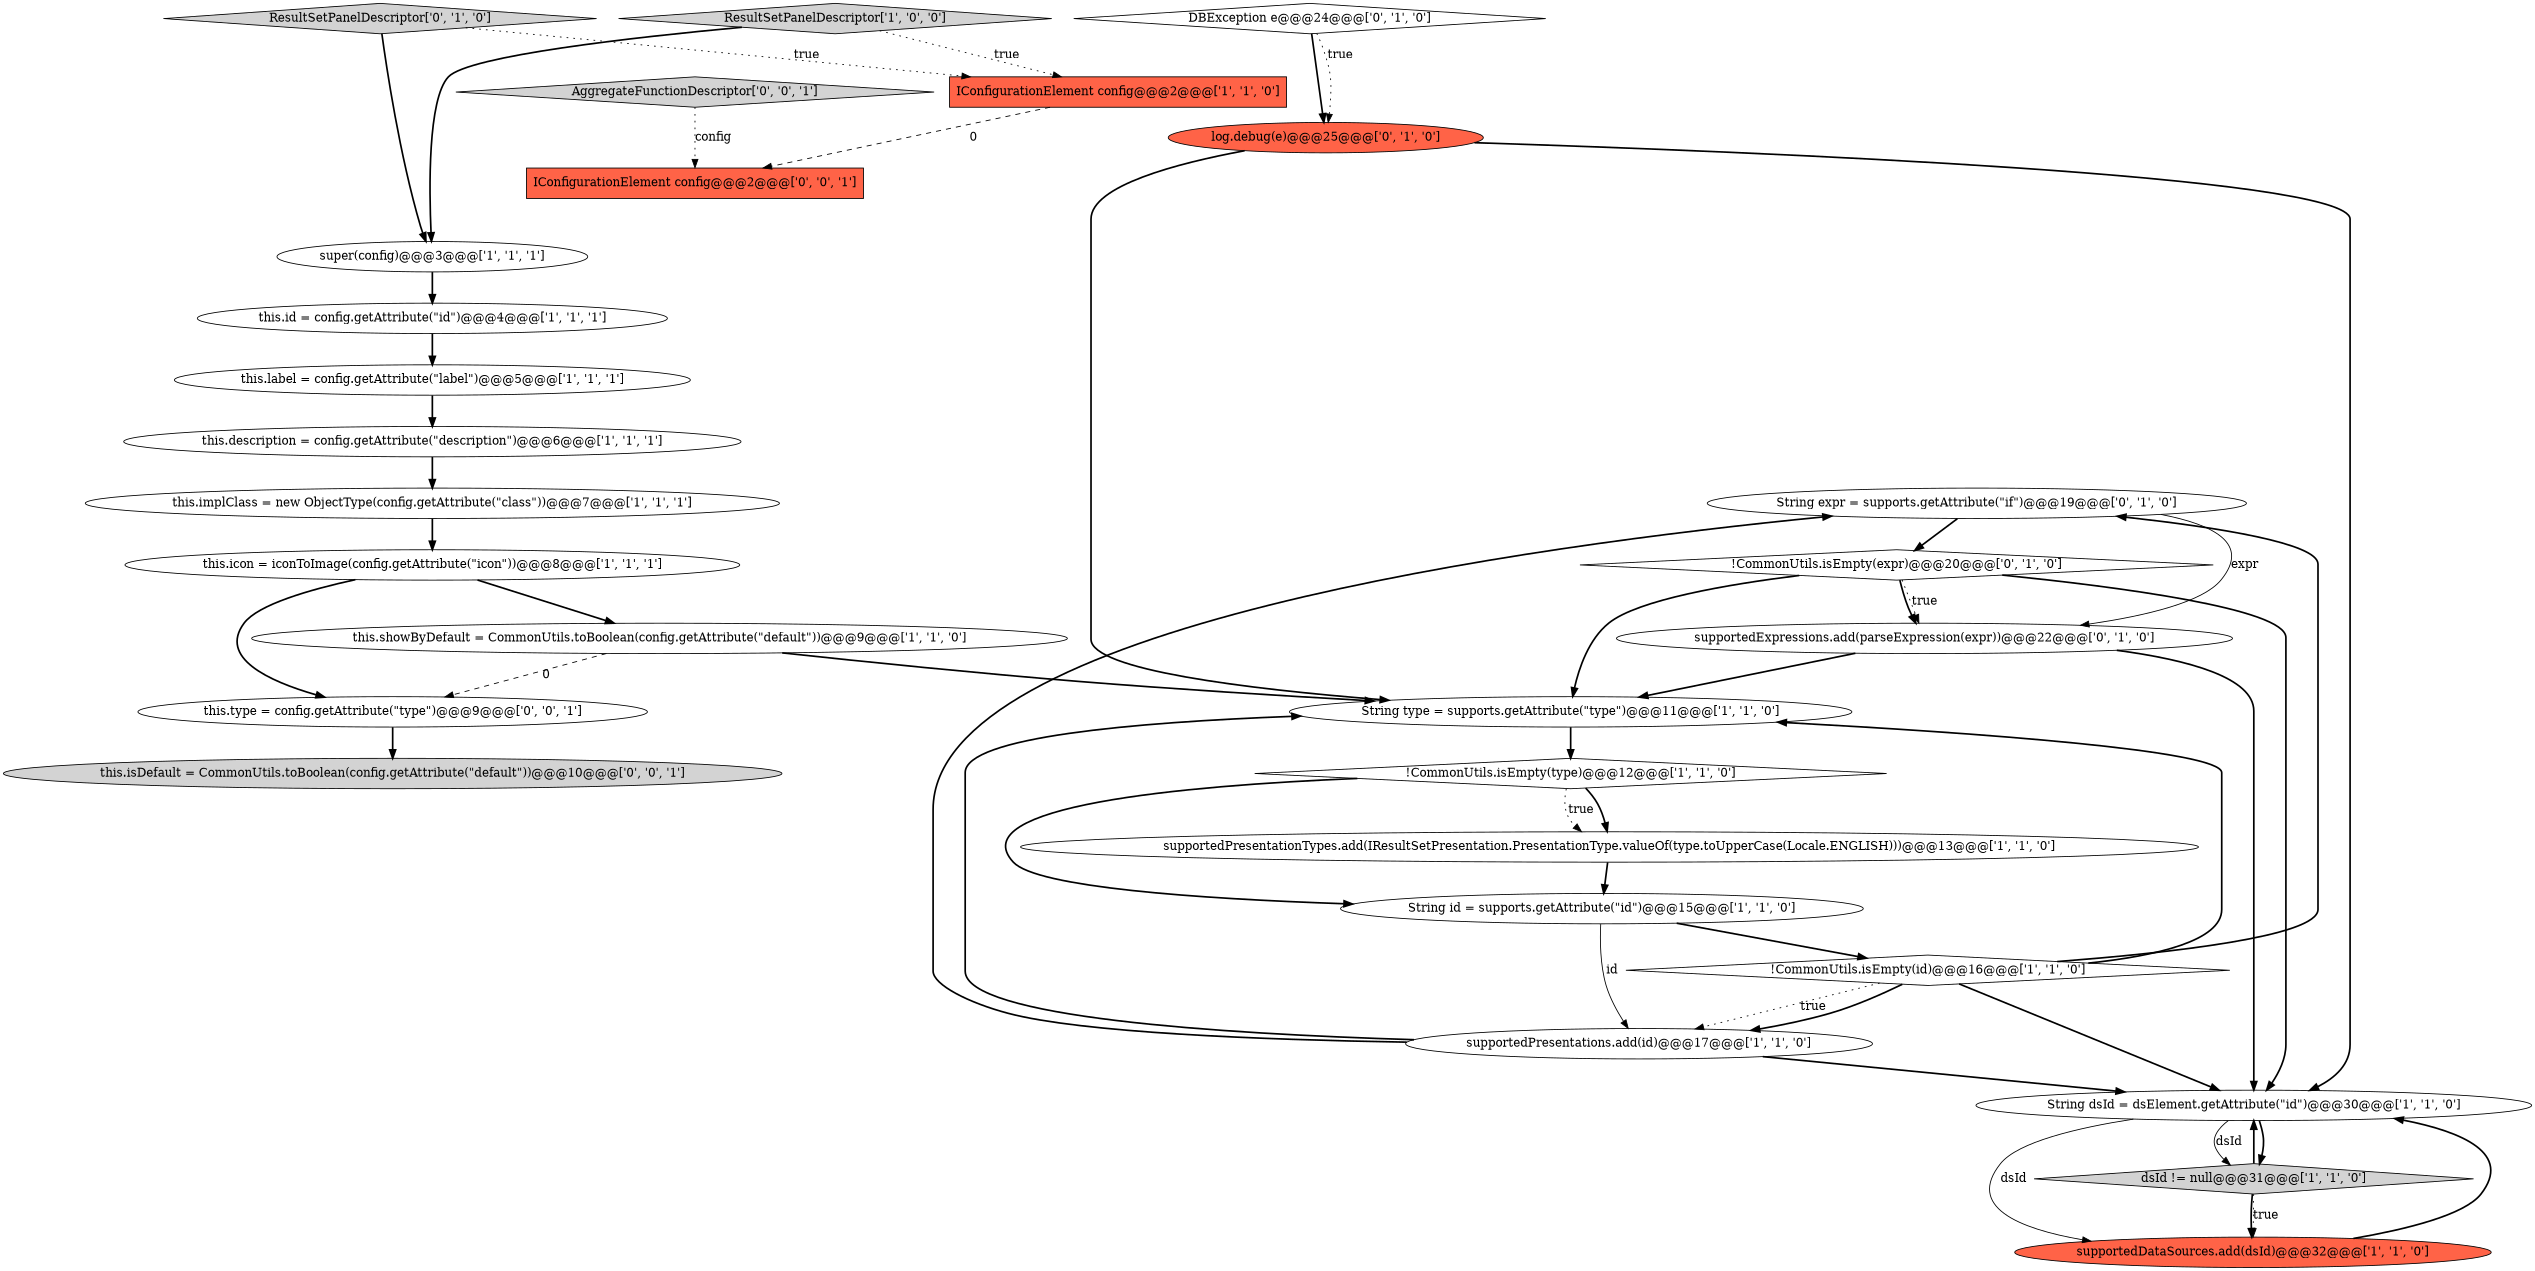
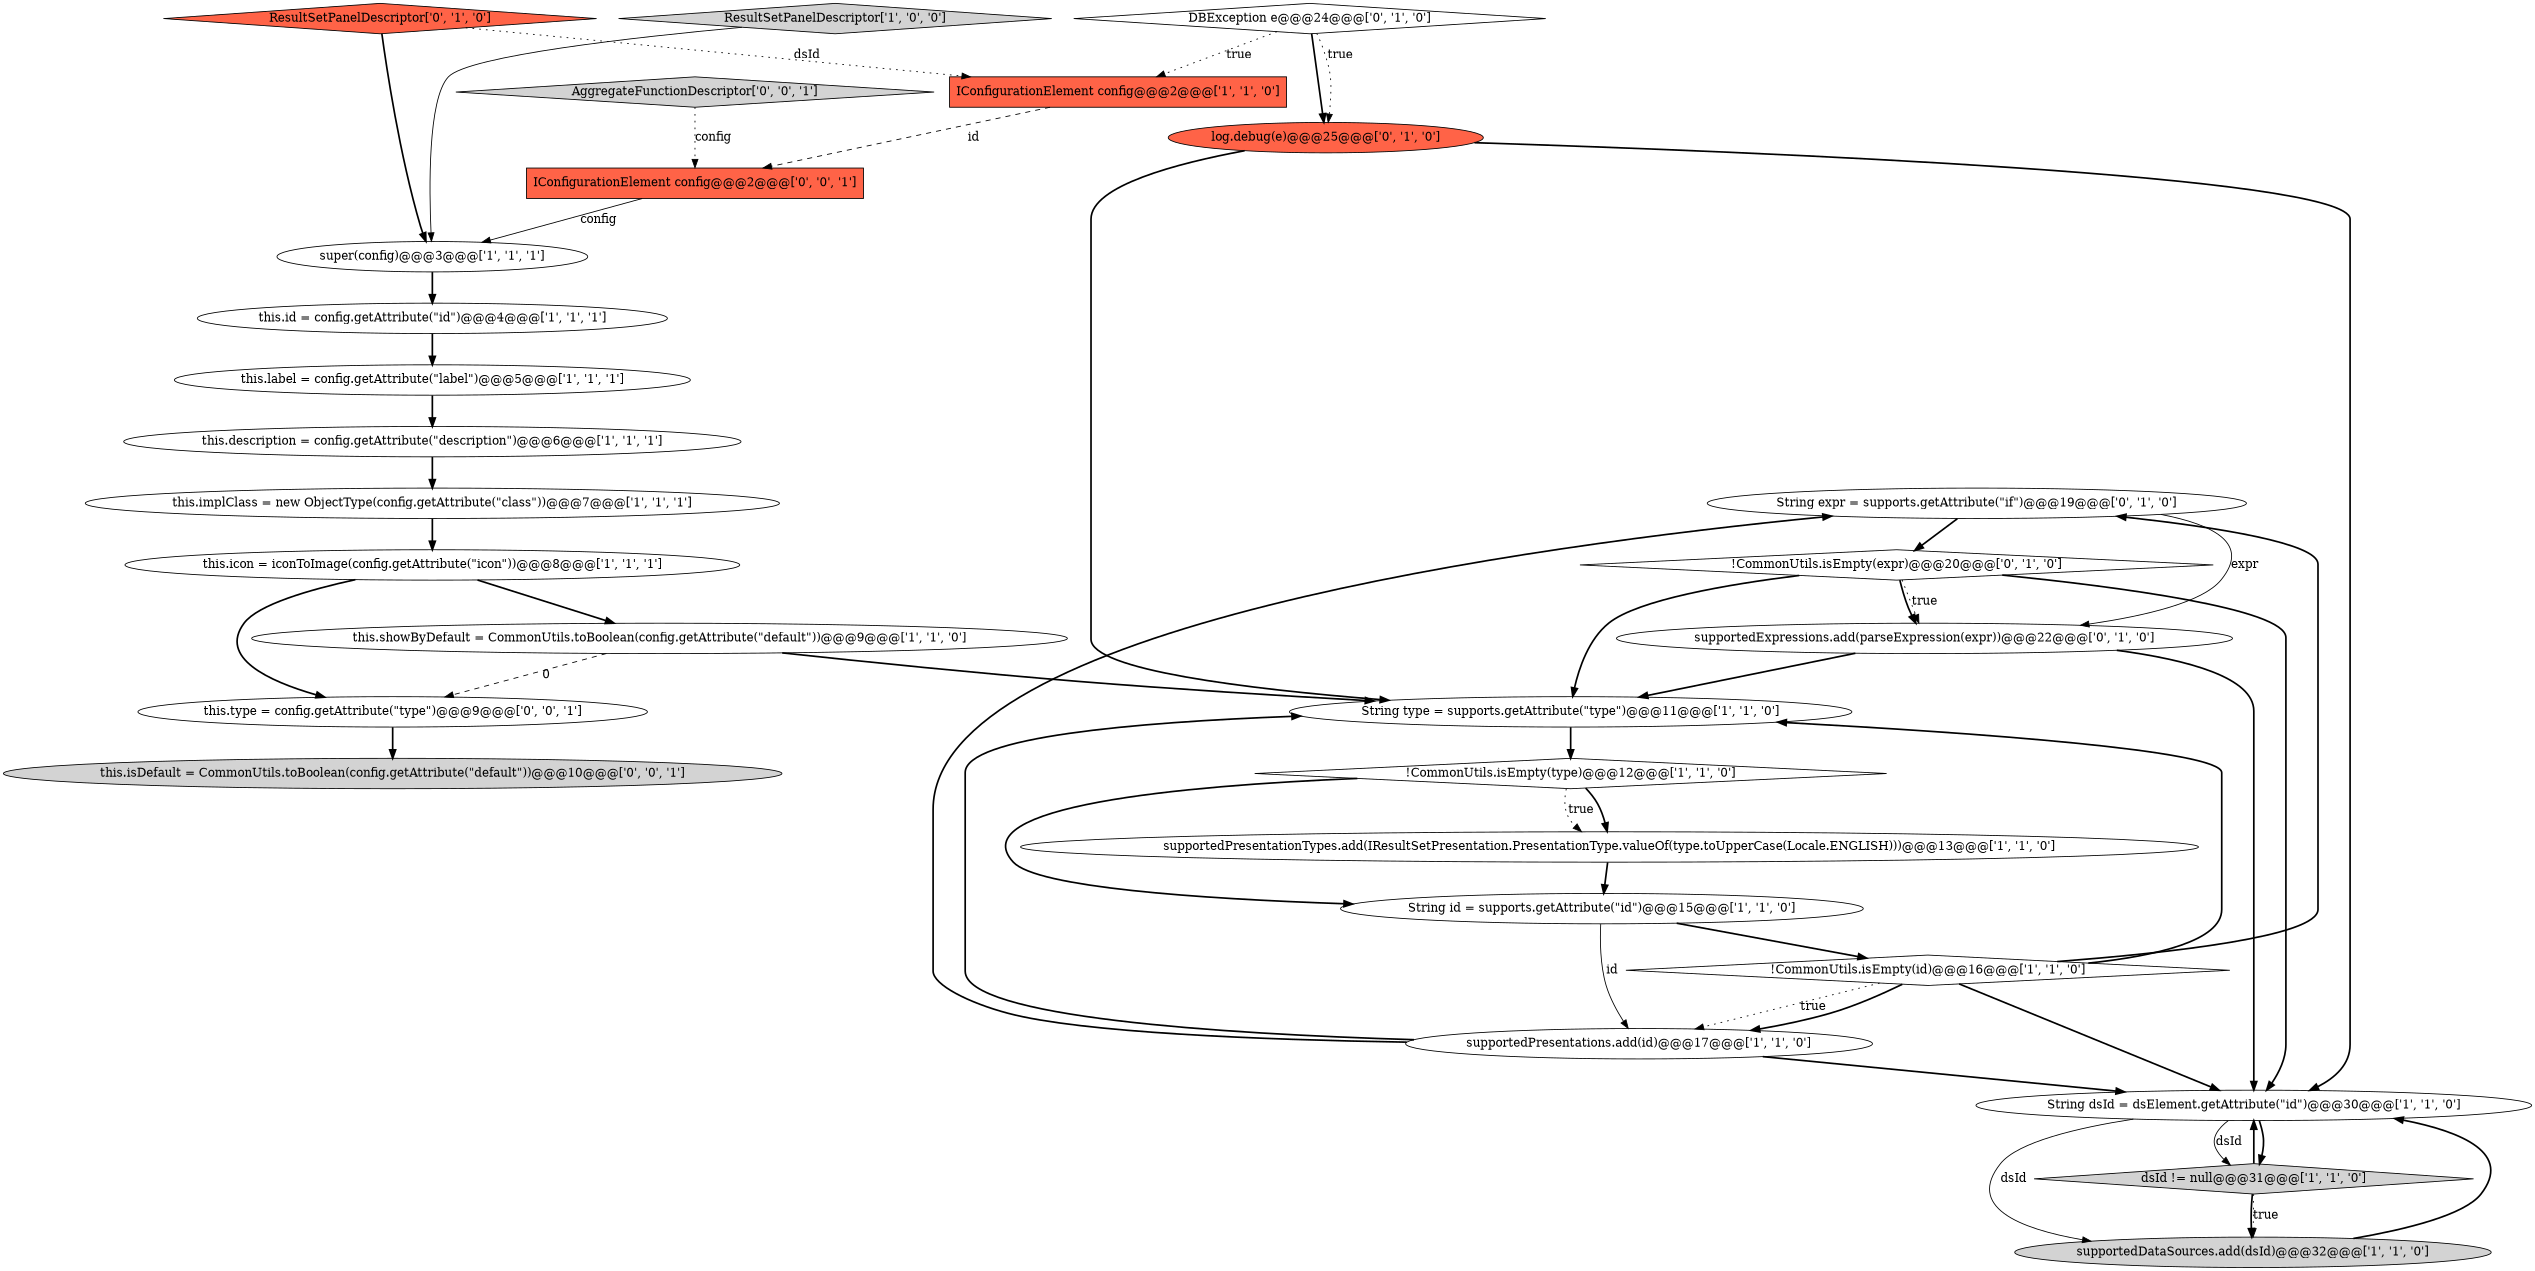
node "ResultSetPanelDescriptor['0', '1', '0']": fillcolor lightgray -> tomato
edge "ResultSetPanelDescriptor['1', '0', '0']" -> "IConfigurationElement config@@@2@@@['1', '1', '0']": now "DBException e@@@24@@@['0', '1', '0']" -> "IConfigurationElement config@@@2@@@['1', '1', '0']"
edge "ResultSetPanelDescriptor['0', '1', '0']" -> "IConfigurationElement config@@@2@@@['1', '1', '0']": label "true" -> "dsId"
edge "ResultSetPanelDescriptor['1', '0', '0']" -> "super(config)@@@3@@@['1', '1', '1']": style bold -> solid
edge "IConfigurationElement config@@@2@@@['1', '1', '0']" -> "IConfigurationElement config@@@2@@@['0', '0', '1']": label "0" -> "id"
edge "IConfigurationElement config@@@2@@@['0', '0', '1']" -> "super(config)@@@3@@@['1', '1', '1']": added, label "config"
node "supportedDataSources.add(dsId)@@@32@@@['1', '1', '0']": fillcolor tomato -> lightgray
